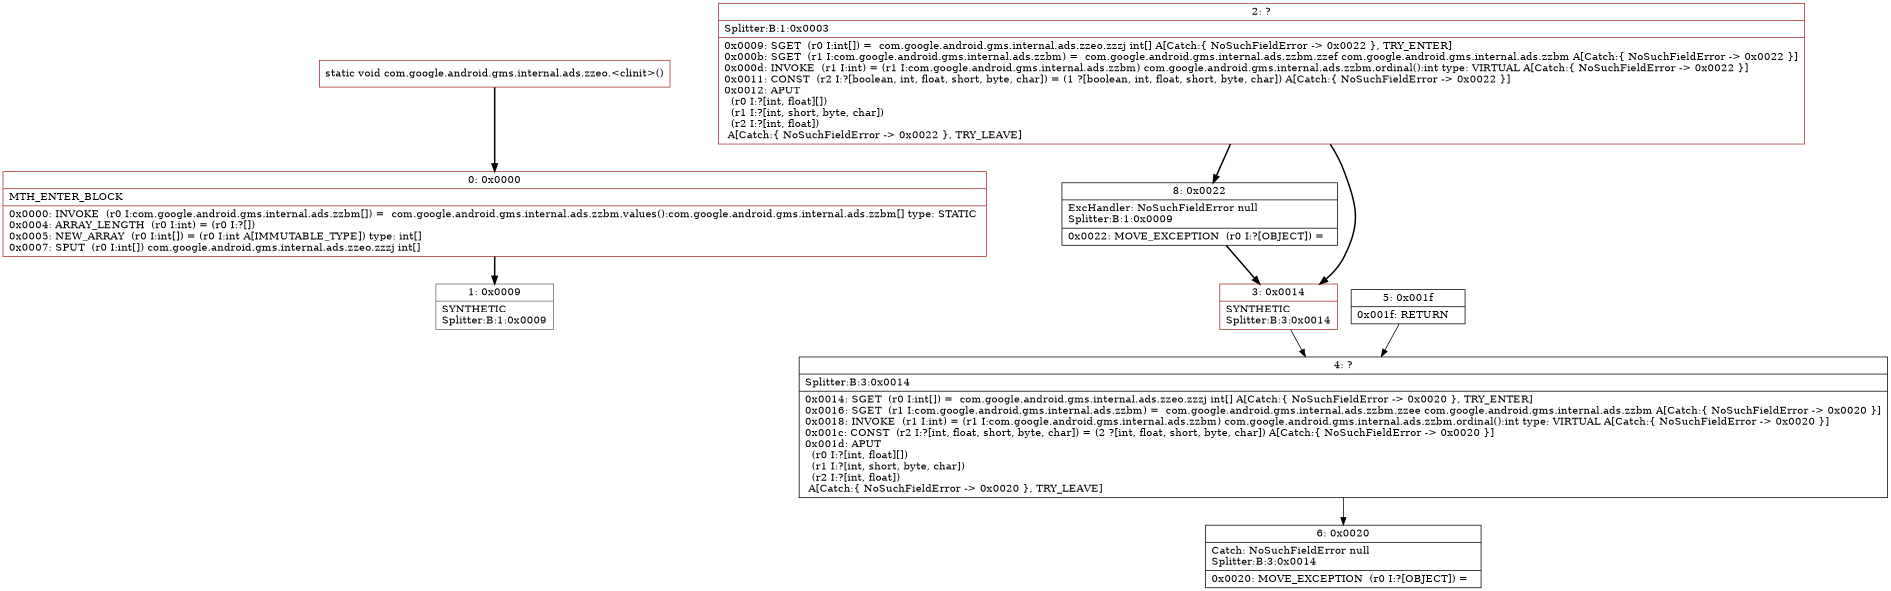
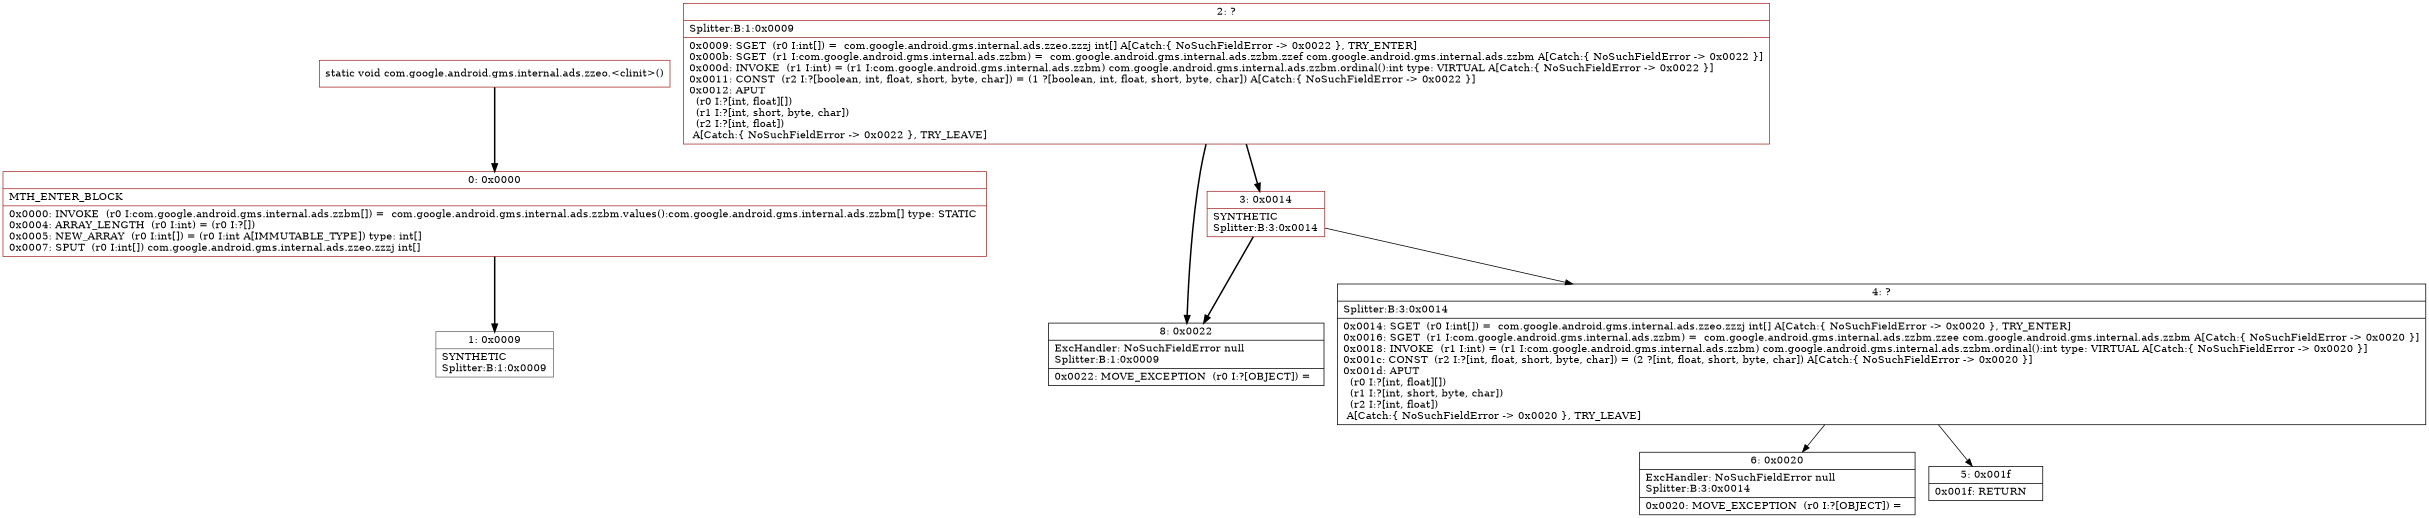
node "2: ?": text "Splitter:B:1:0x0003" -> "Splitter:B:1:0x0009"
edge "8: 0x0022" -> "3: 0x0014": reversed
edge "5: 0x001f" -> "4: ?": reversed
node "6: 0x0020": text "Catch: NoSuchFieldError null" -> "ExcHandler: NoSuchFieldError null"
